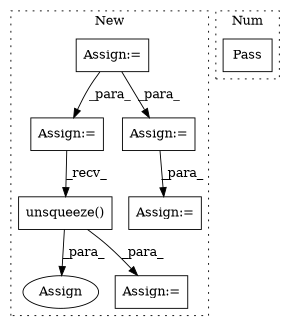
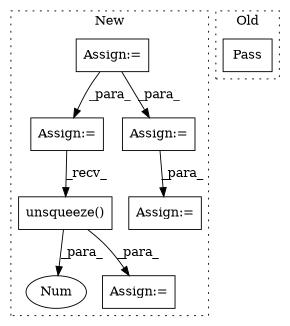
cluster "Num": label "Num" -> "Old"
node "Assign": label "Assign" -> "Num"
